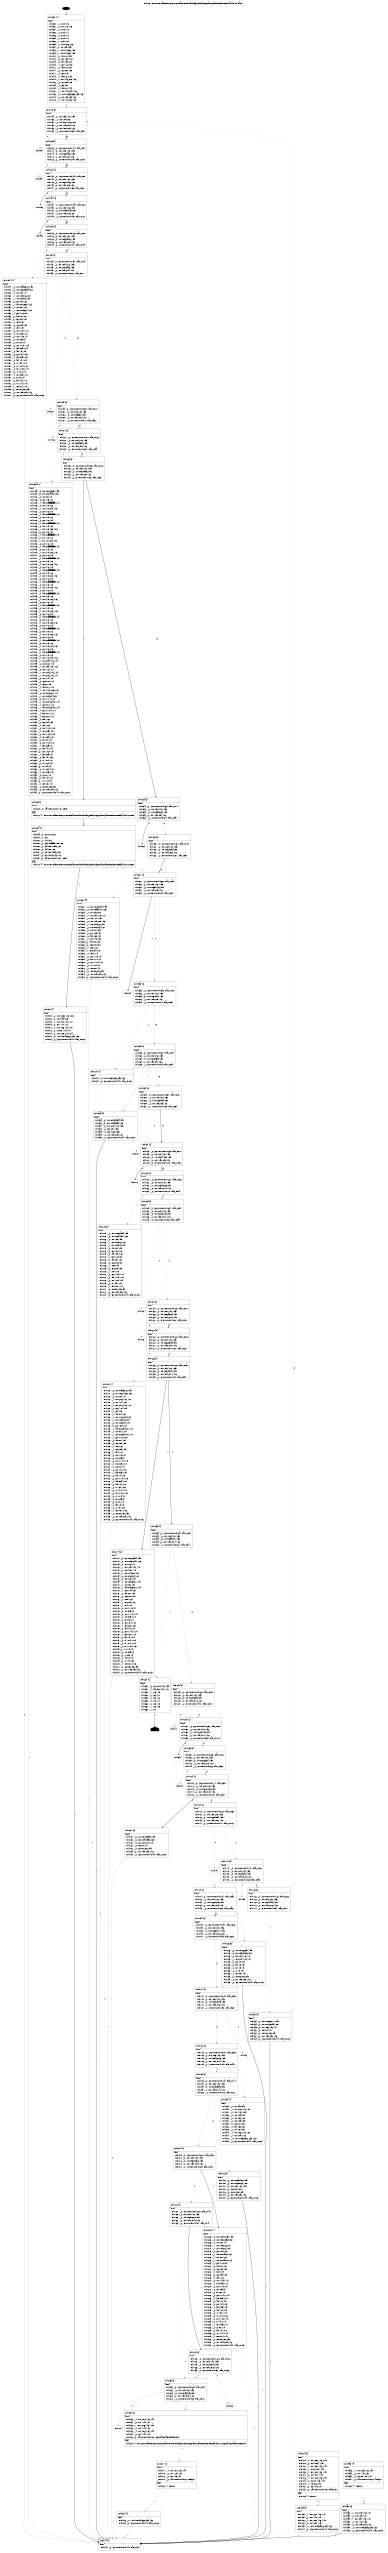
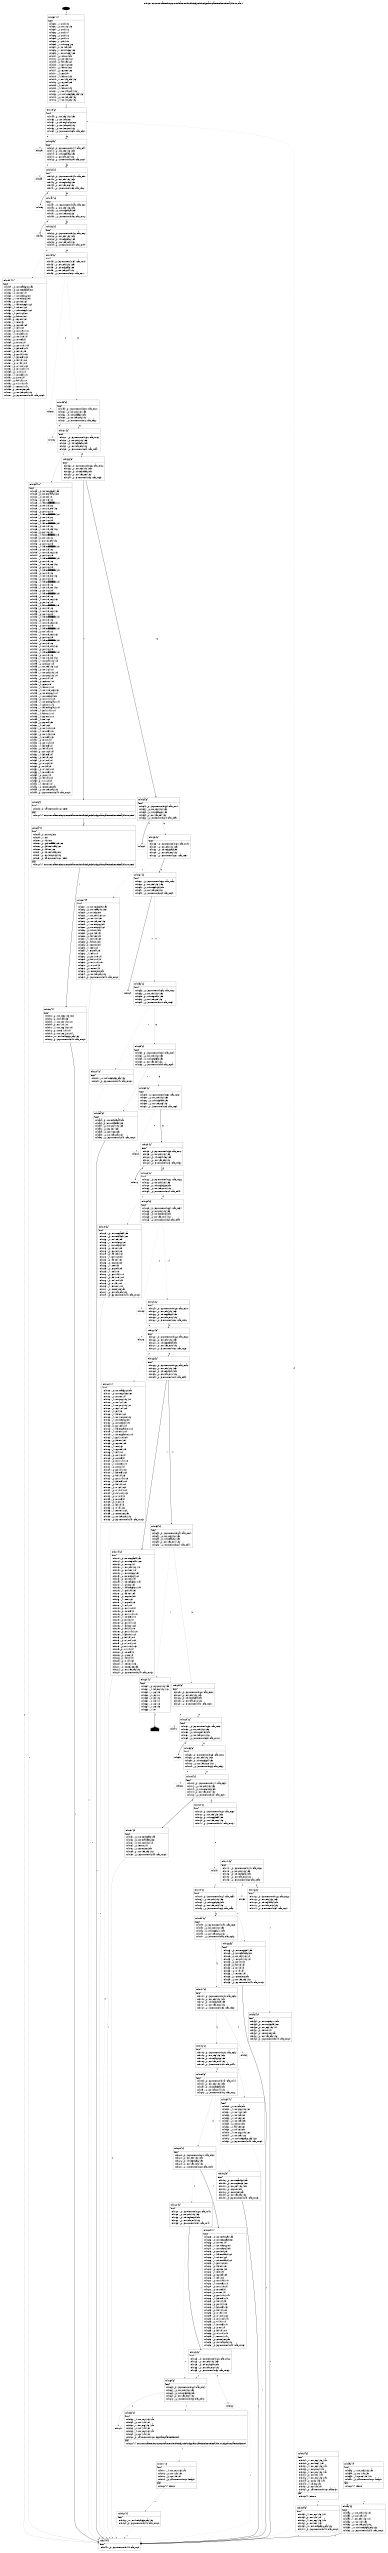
edge "0x40172b [28]" -> "0x401747 [28]": removed, label "8"
edge "0x40222e [147]" -> "0x40244b [5]": now "0x402433" -> "0x40244b [5]"
